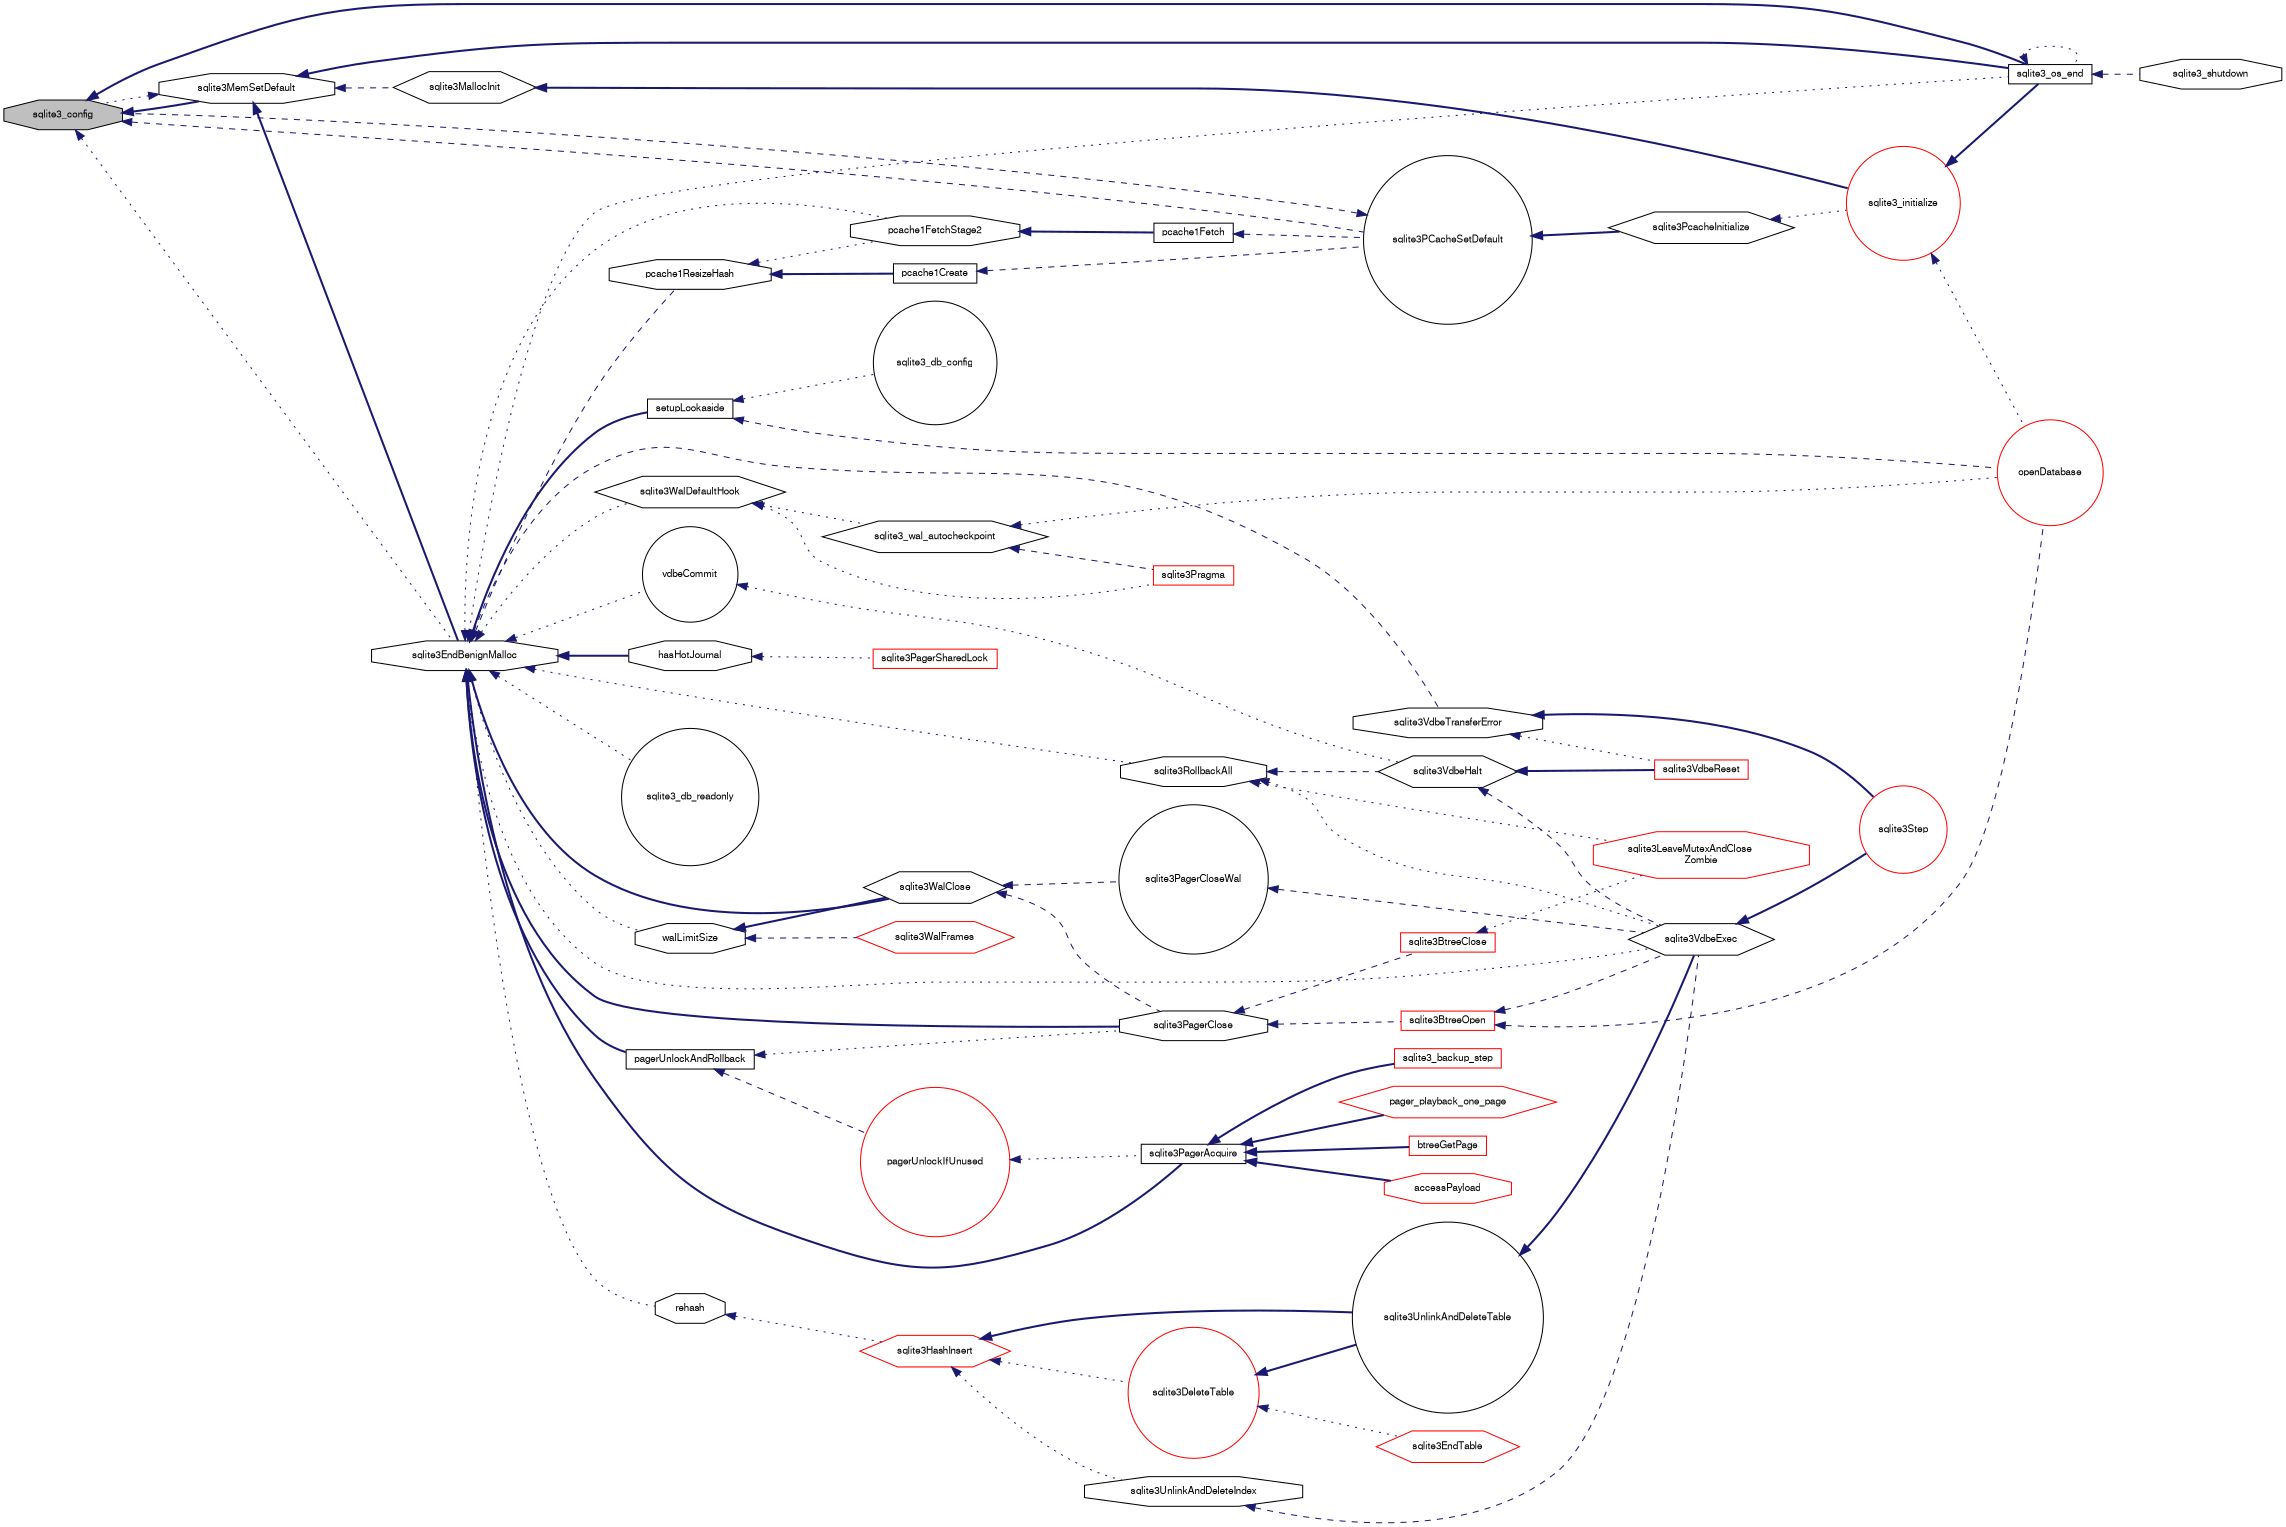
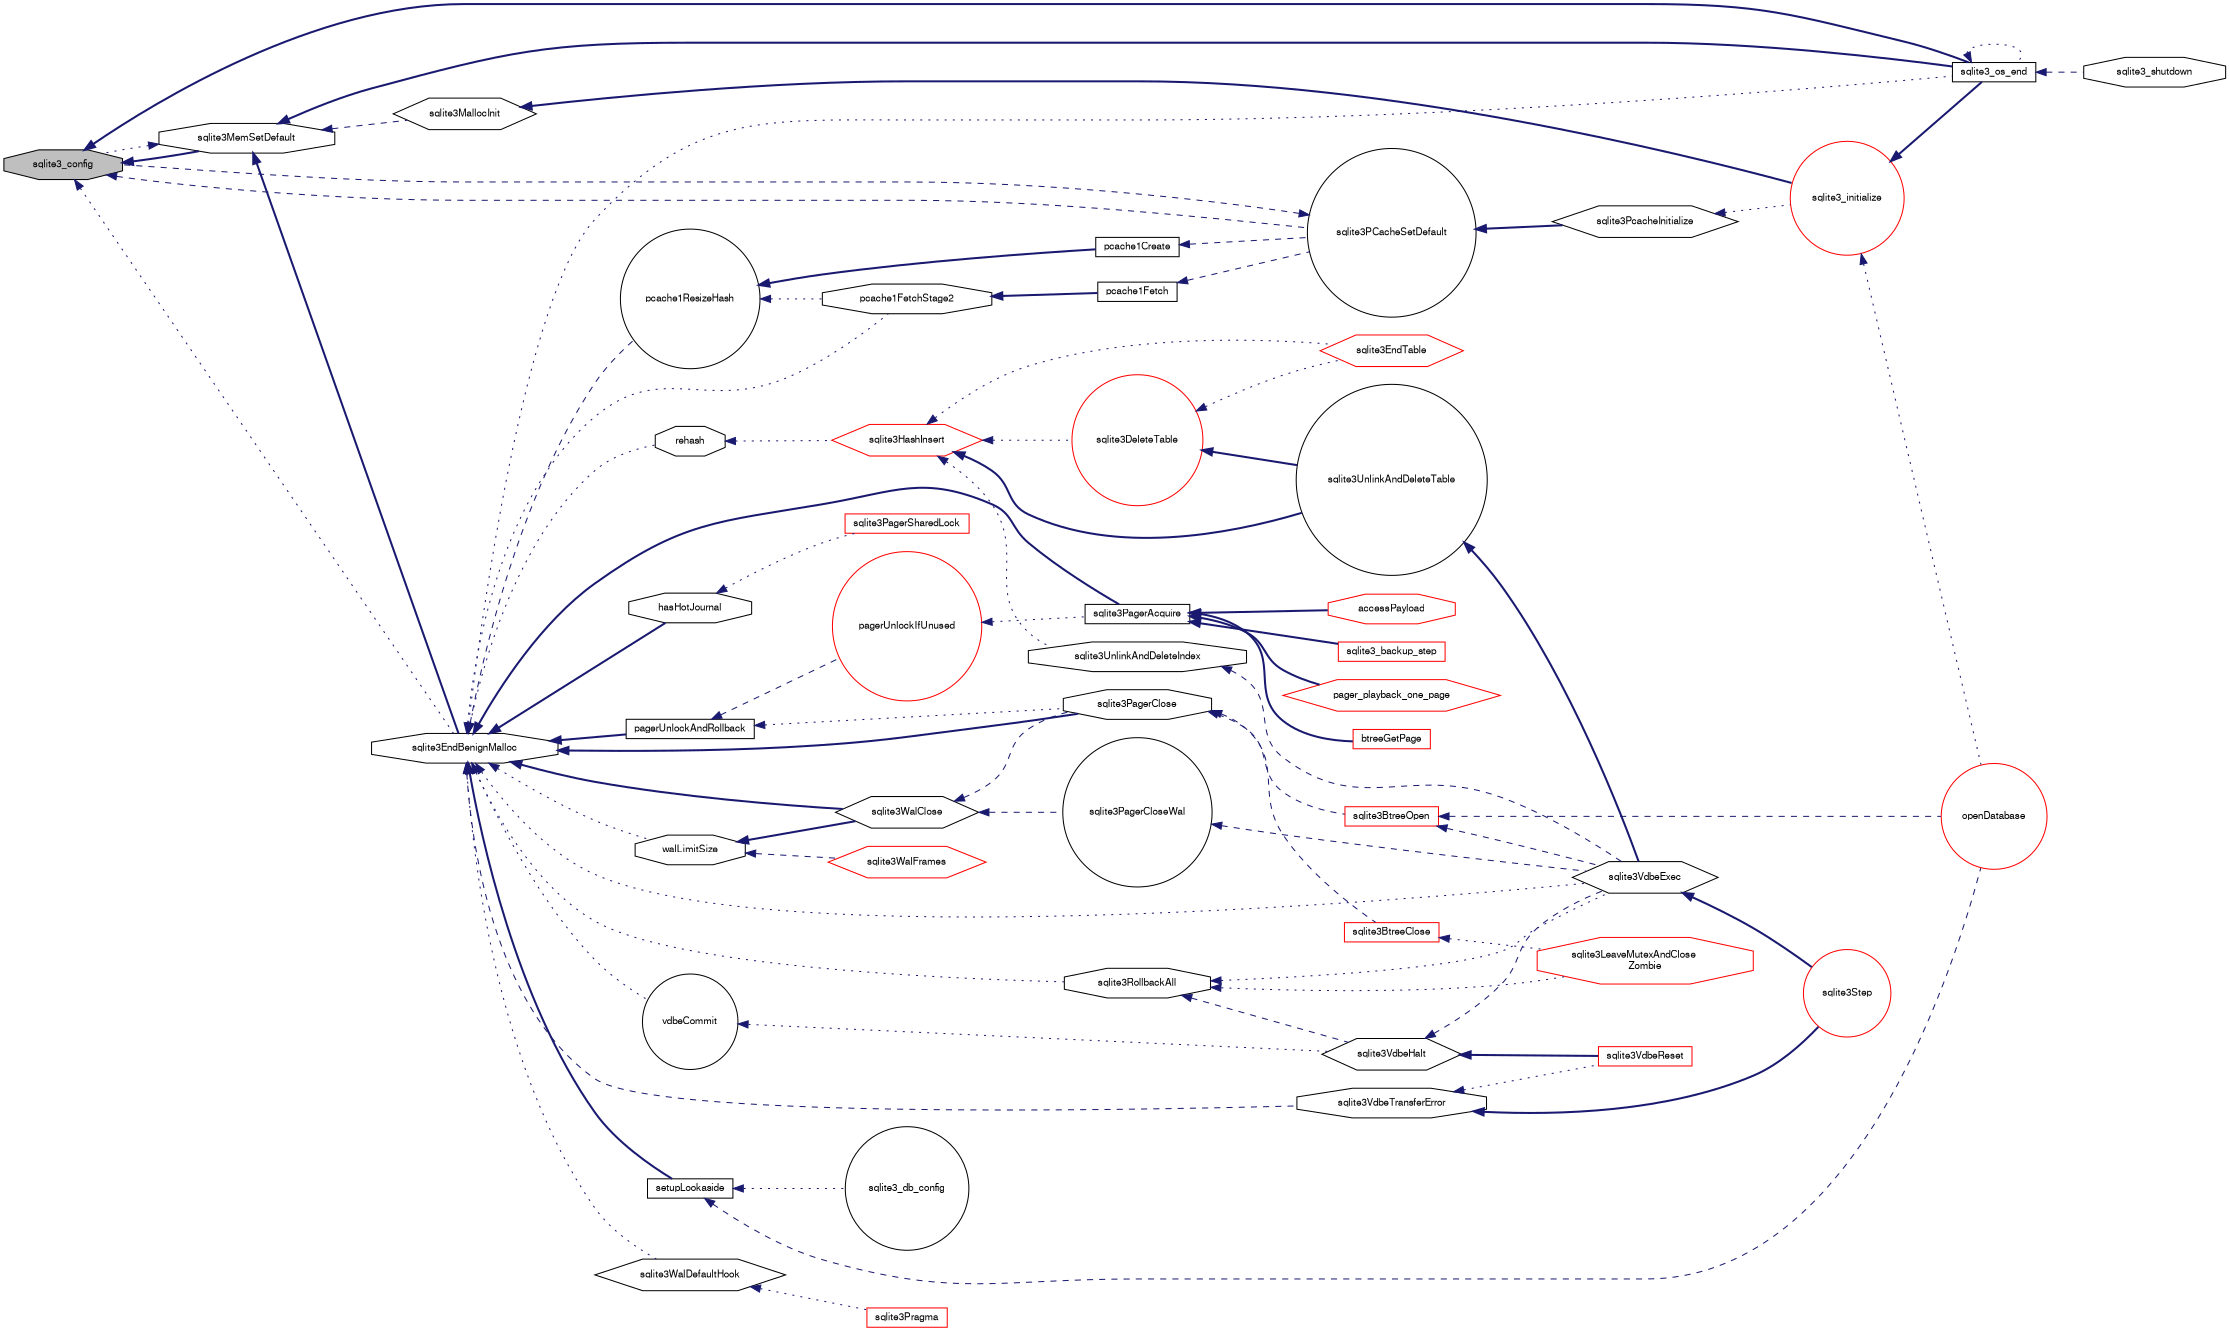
node "pcache1ResizeHash": shape octagon -> circle
edge "sqlite3EndTable" -> "sqlite3HashInsert": added
node "sqlite3_wal_autocheckpoint": removed
node "sqlite3_db_readonly": removed
